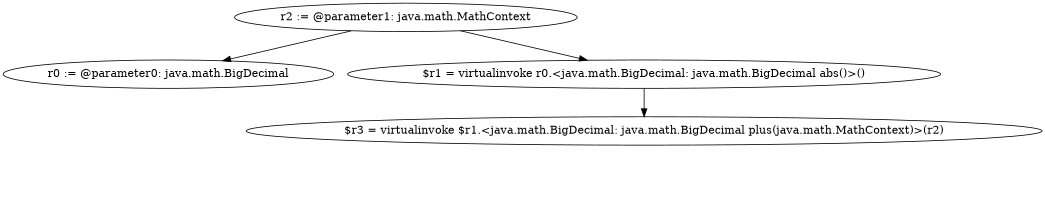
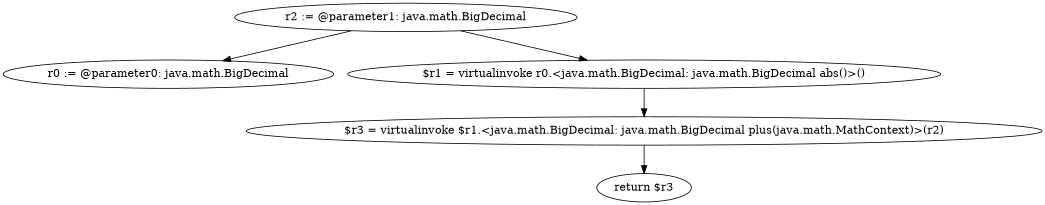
node "r2 := @parameter1: java.math.MathContext": label "r2 := @parameter1: java.math.MathContext" -> "r2 := @parameter1: java.math.BigDecimal"
node "return $r3": added
